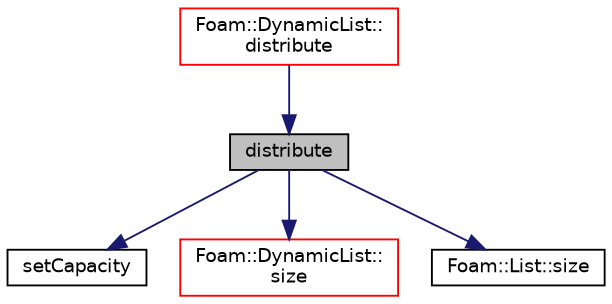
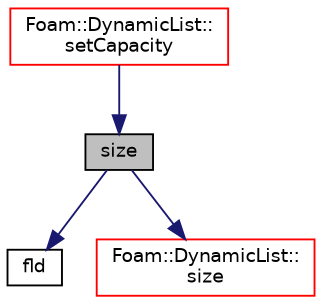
node "Foam::DynamicList:: distribute": label "Foam::DynamicList:: distribute" -> "Foam::DynamicList:: setCapacity"
node "distribute": label "distribute" -> "size"
node "setCapacity": label "setCapacity" -> "fld"
node "Foam::List::size": removed
